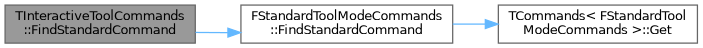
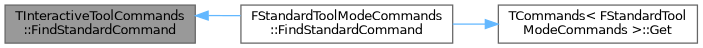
edge "TInteractiveToolCommands ::FindStandardCommand" -> "FStandardToolModeCommands ::FindStandardCommand": reversed
